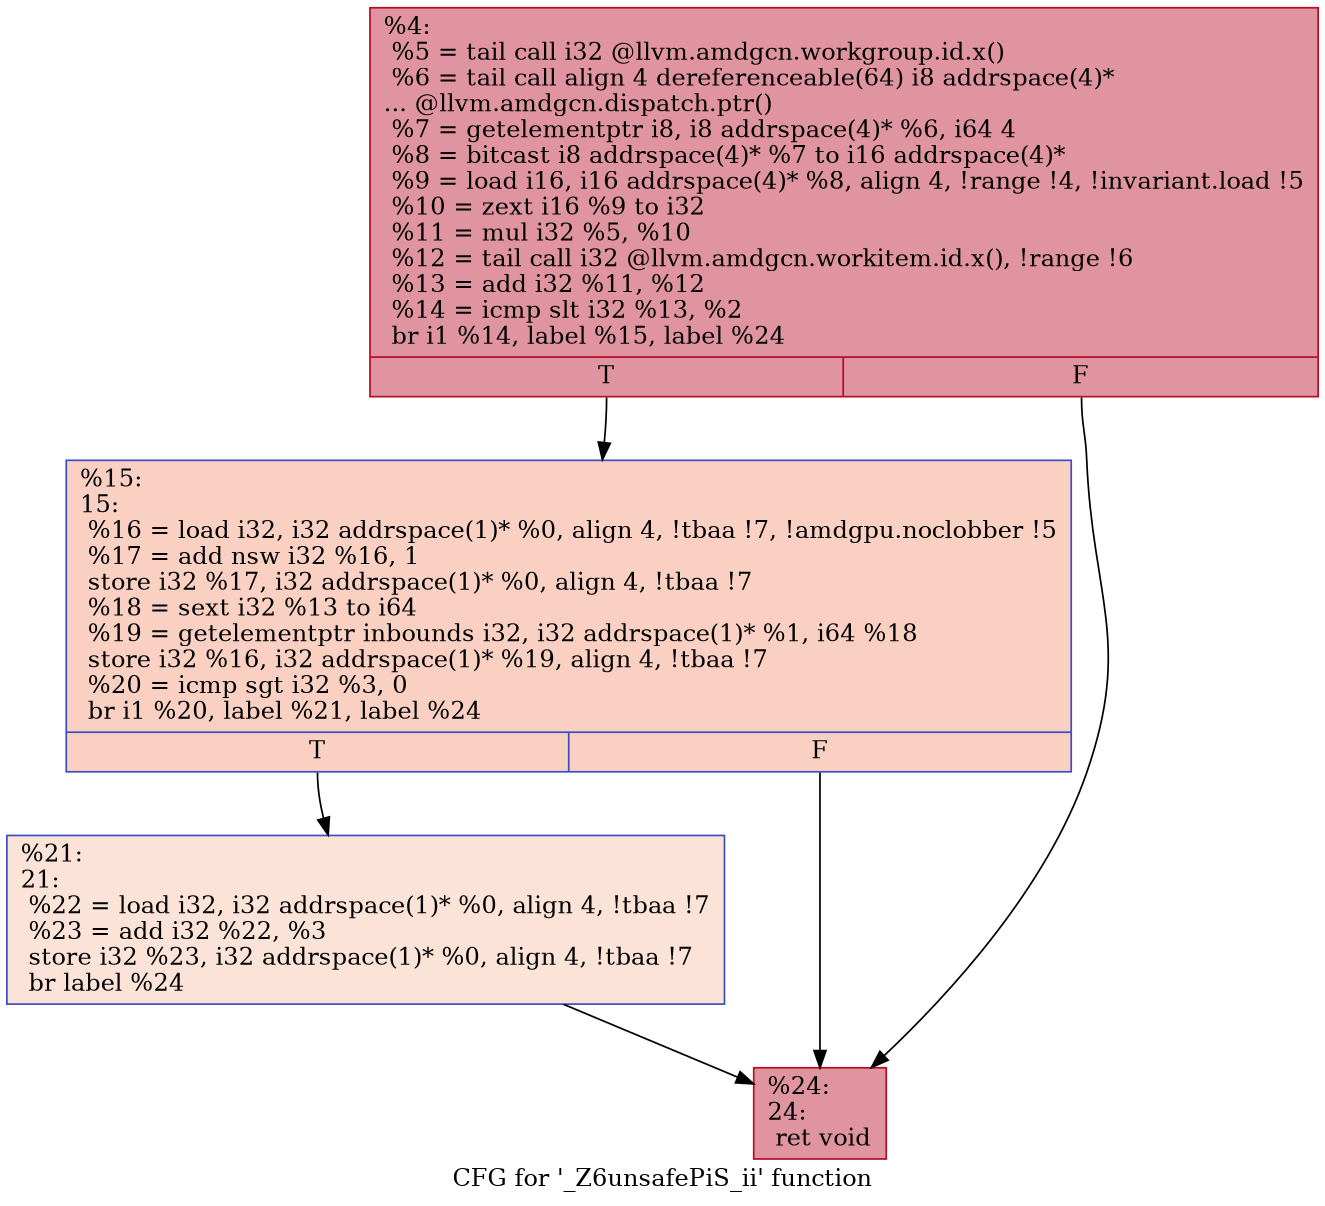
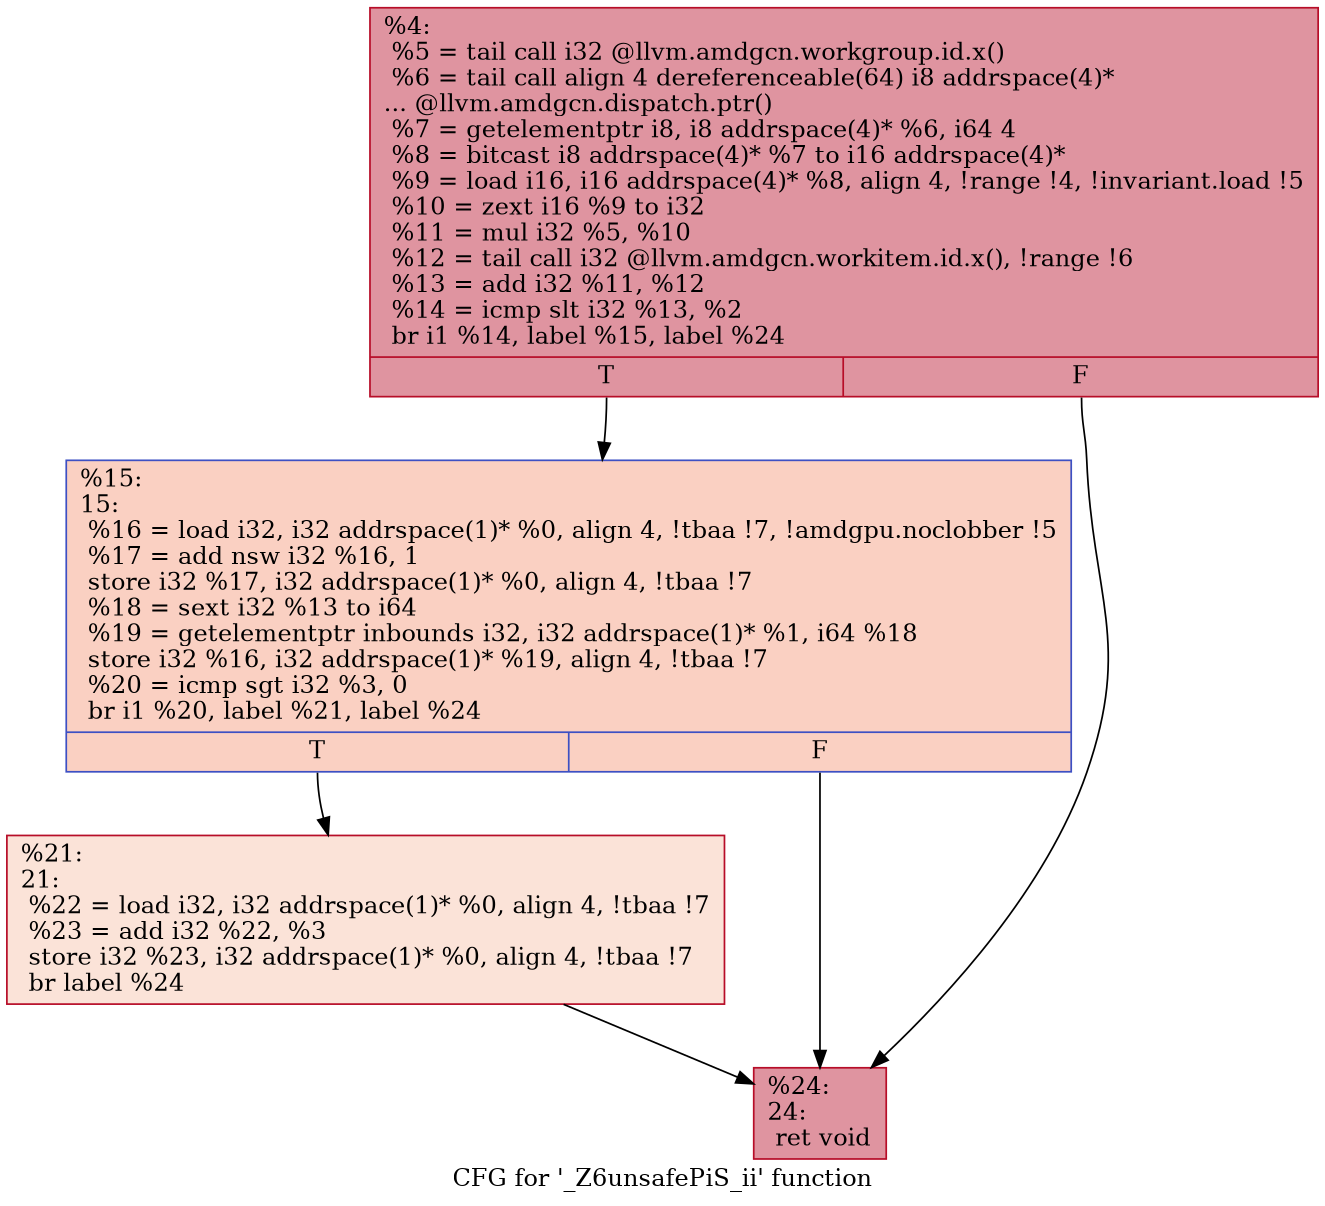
node "%21:": color #3d50c3ff -> #b70d28ff
